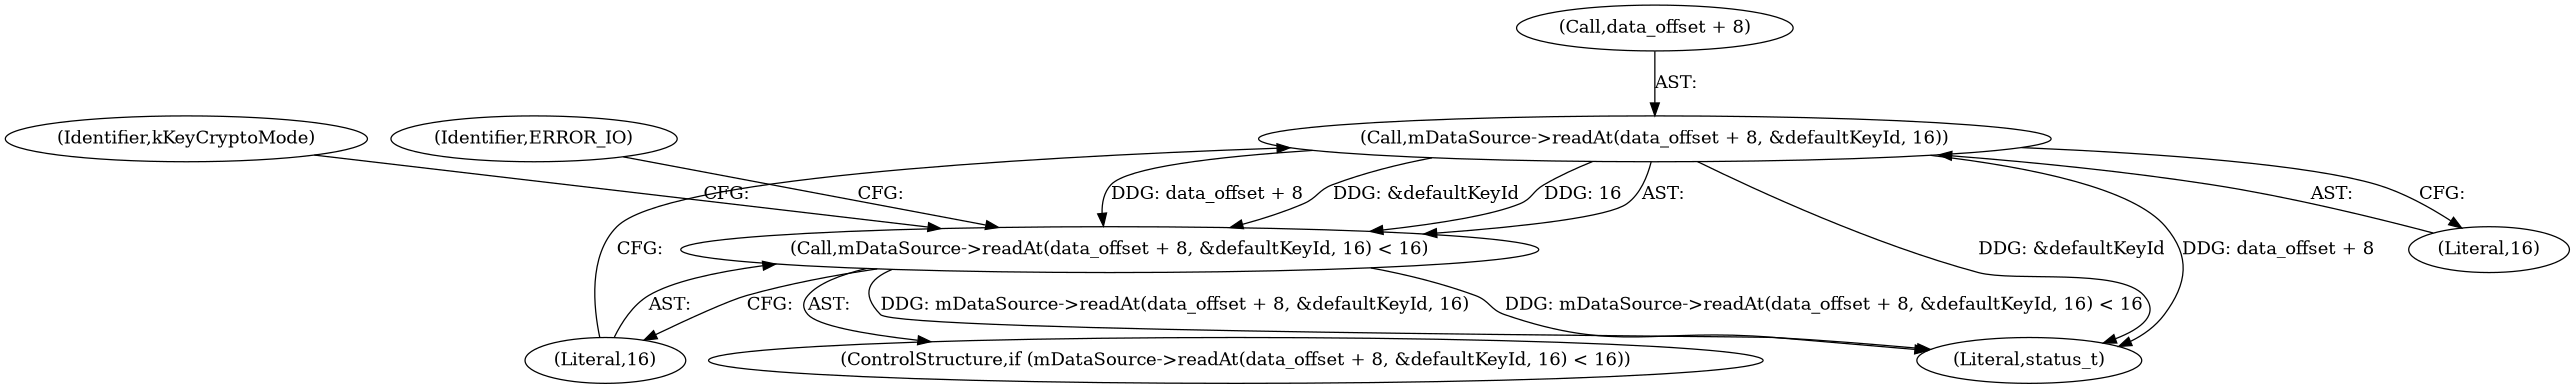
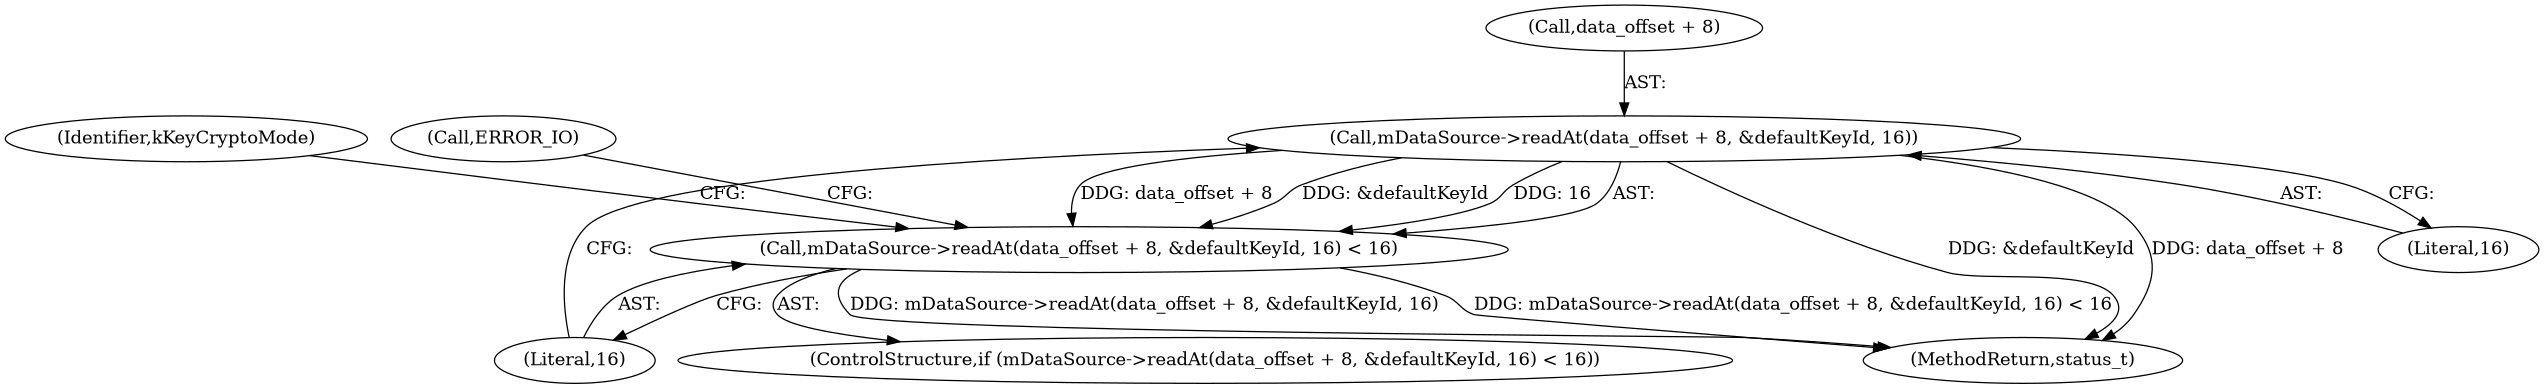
node "(Identifier,ERROR_IO)": label "(Identifier,ERROR_IO)" -> "(Call,ERROR_IO)"
node "(Literal,status_t)": label "(Literal,status_t)" -> "(MethodReturn,status_t)"
